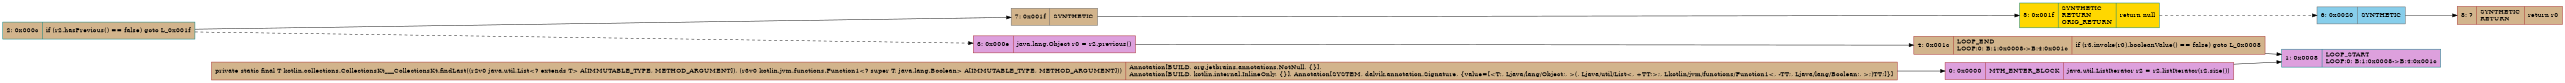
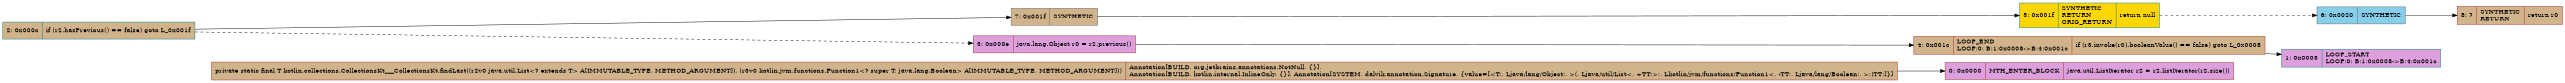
edge "0: 0x0000" -> "1: 0x0008": removed
